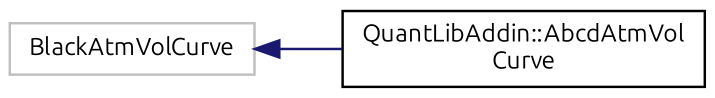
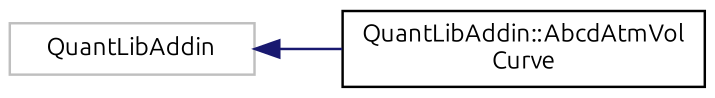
node "BlackAtmVolCurve": label "BlackAtmVolCurve" -> "QuantLibAddin"
